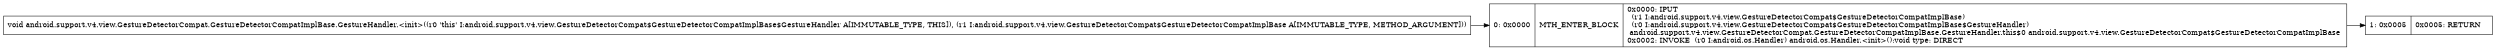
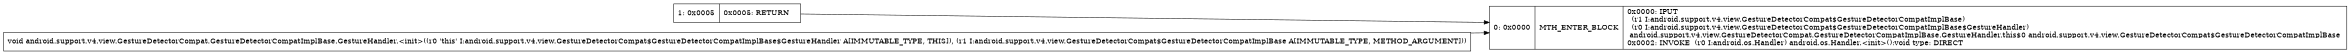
edge "0: 0x0000" -> "1: 0x0005": reversed
